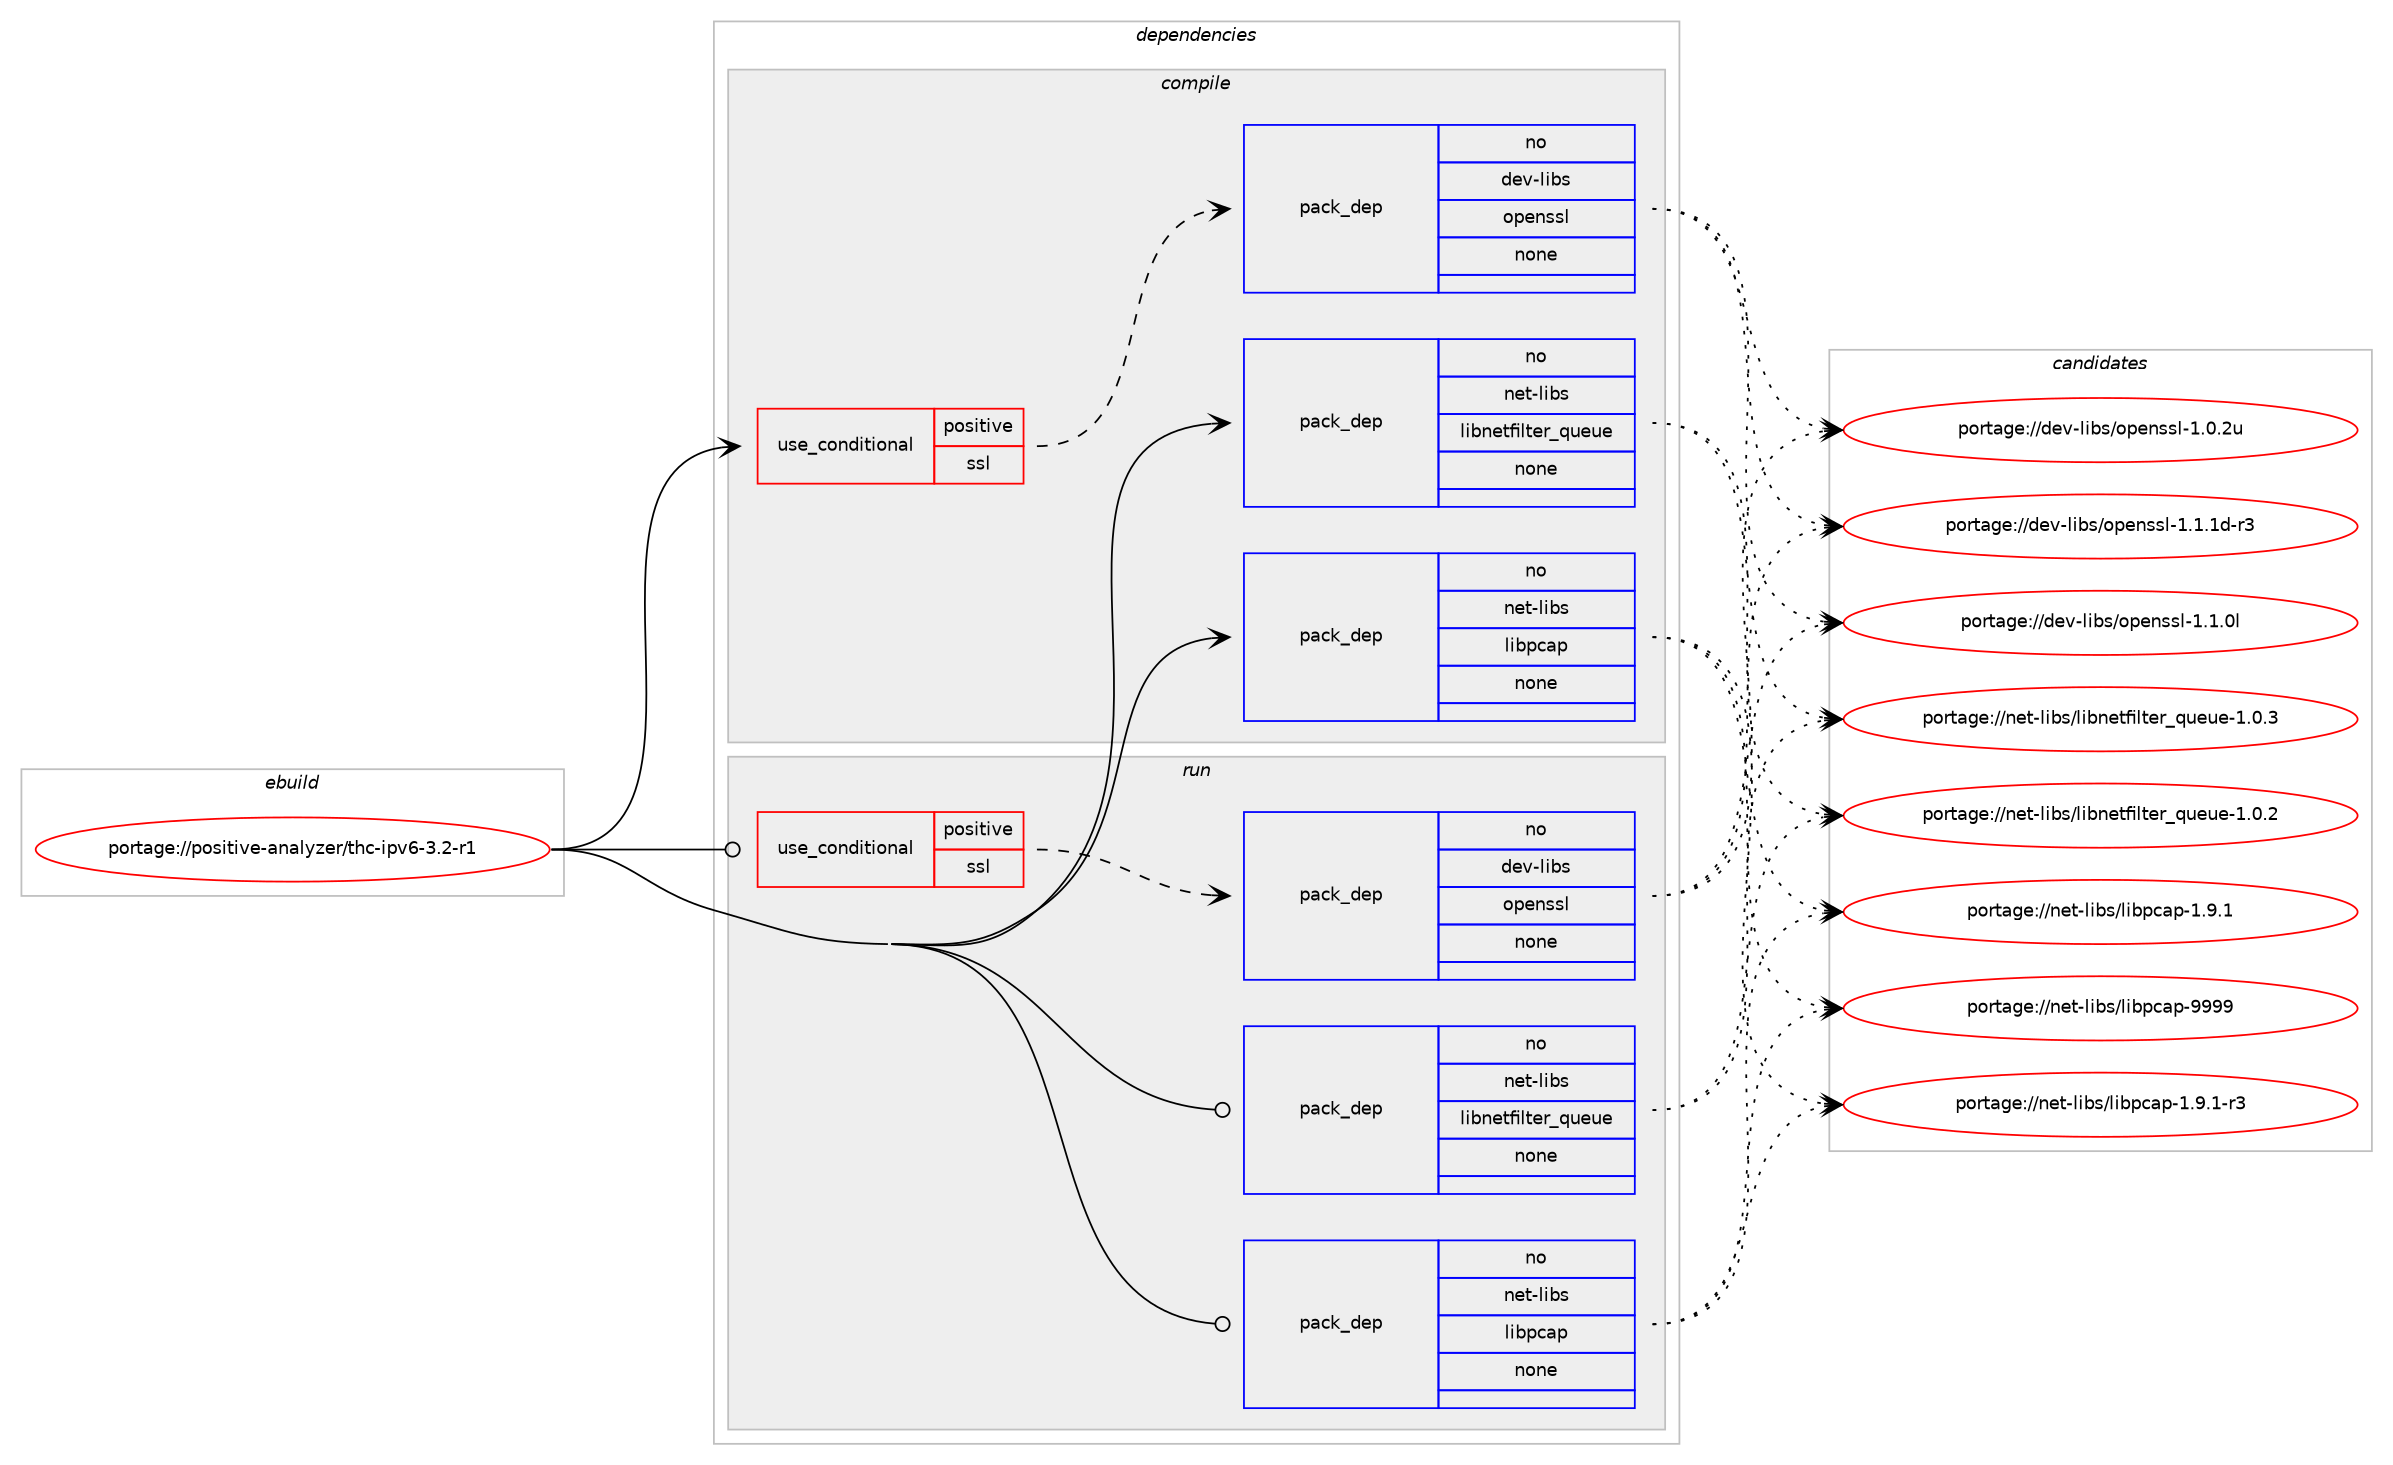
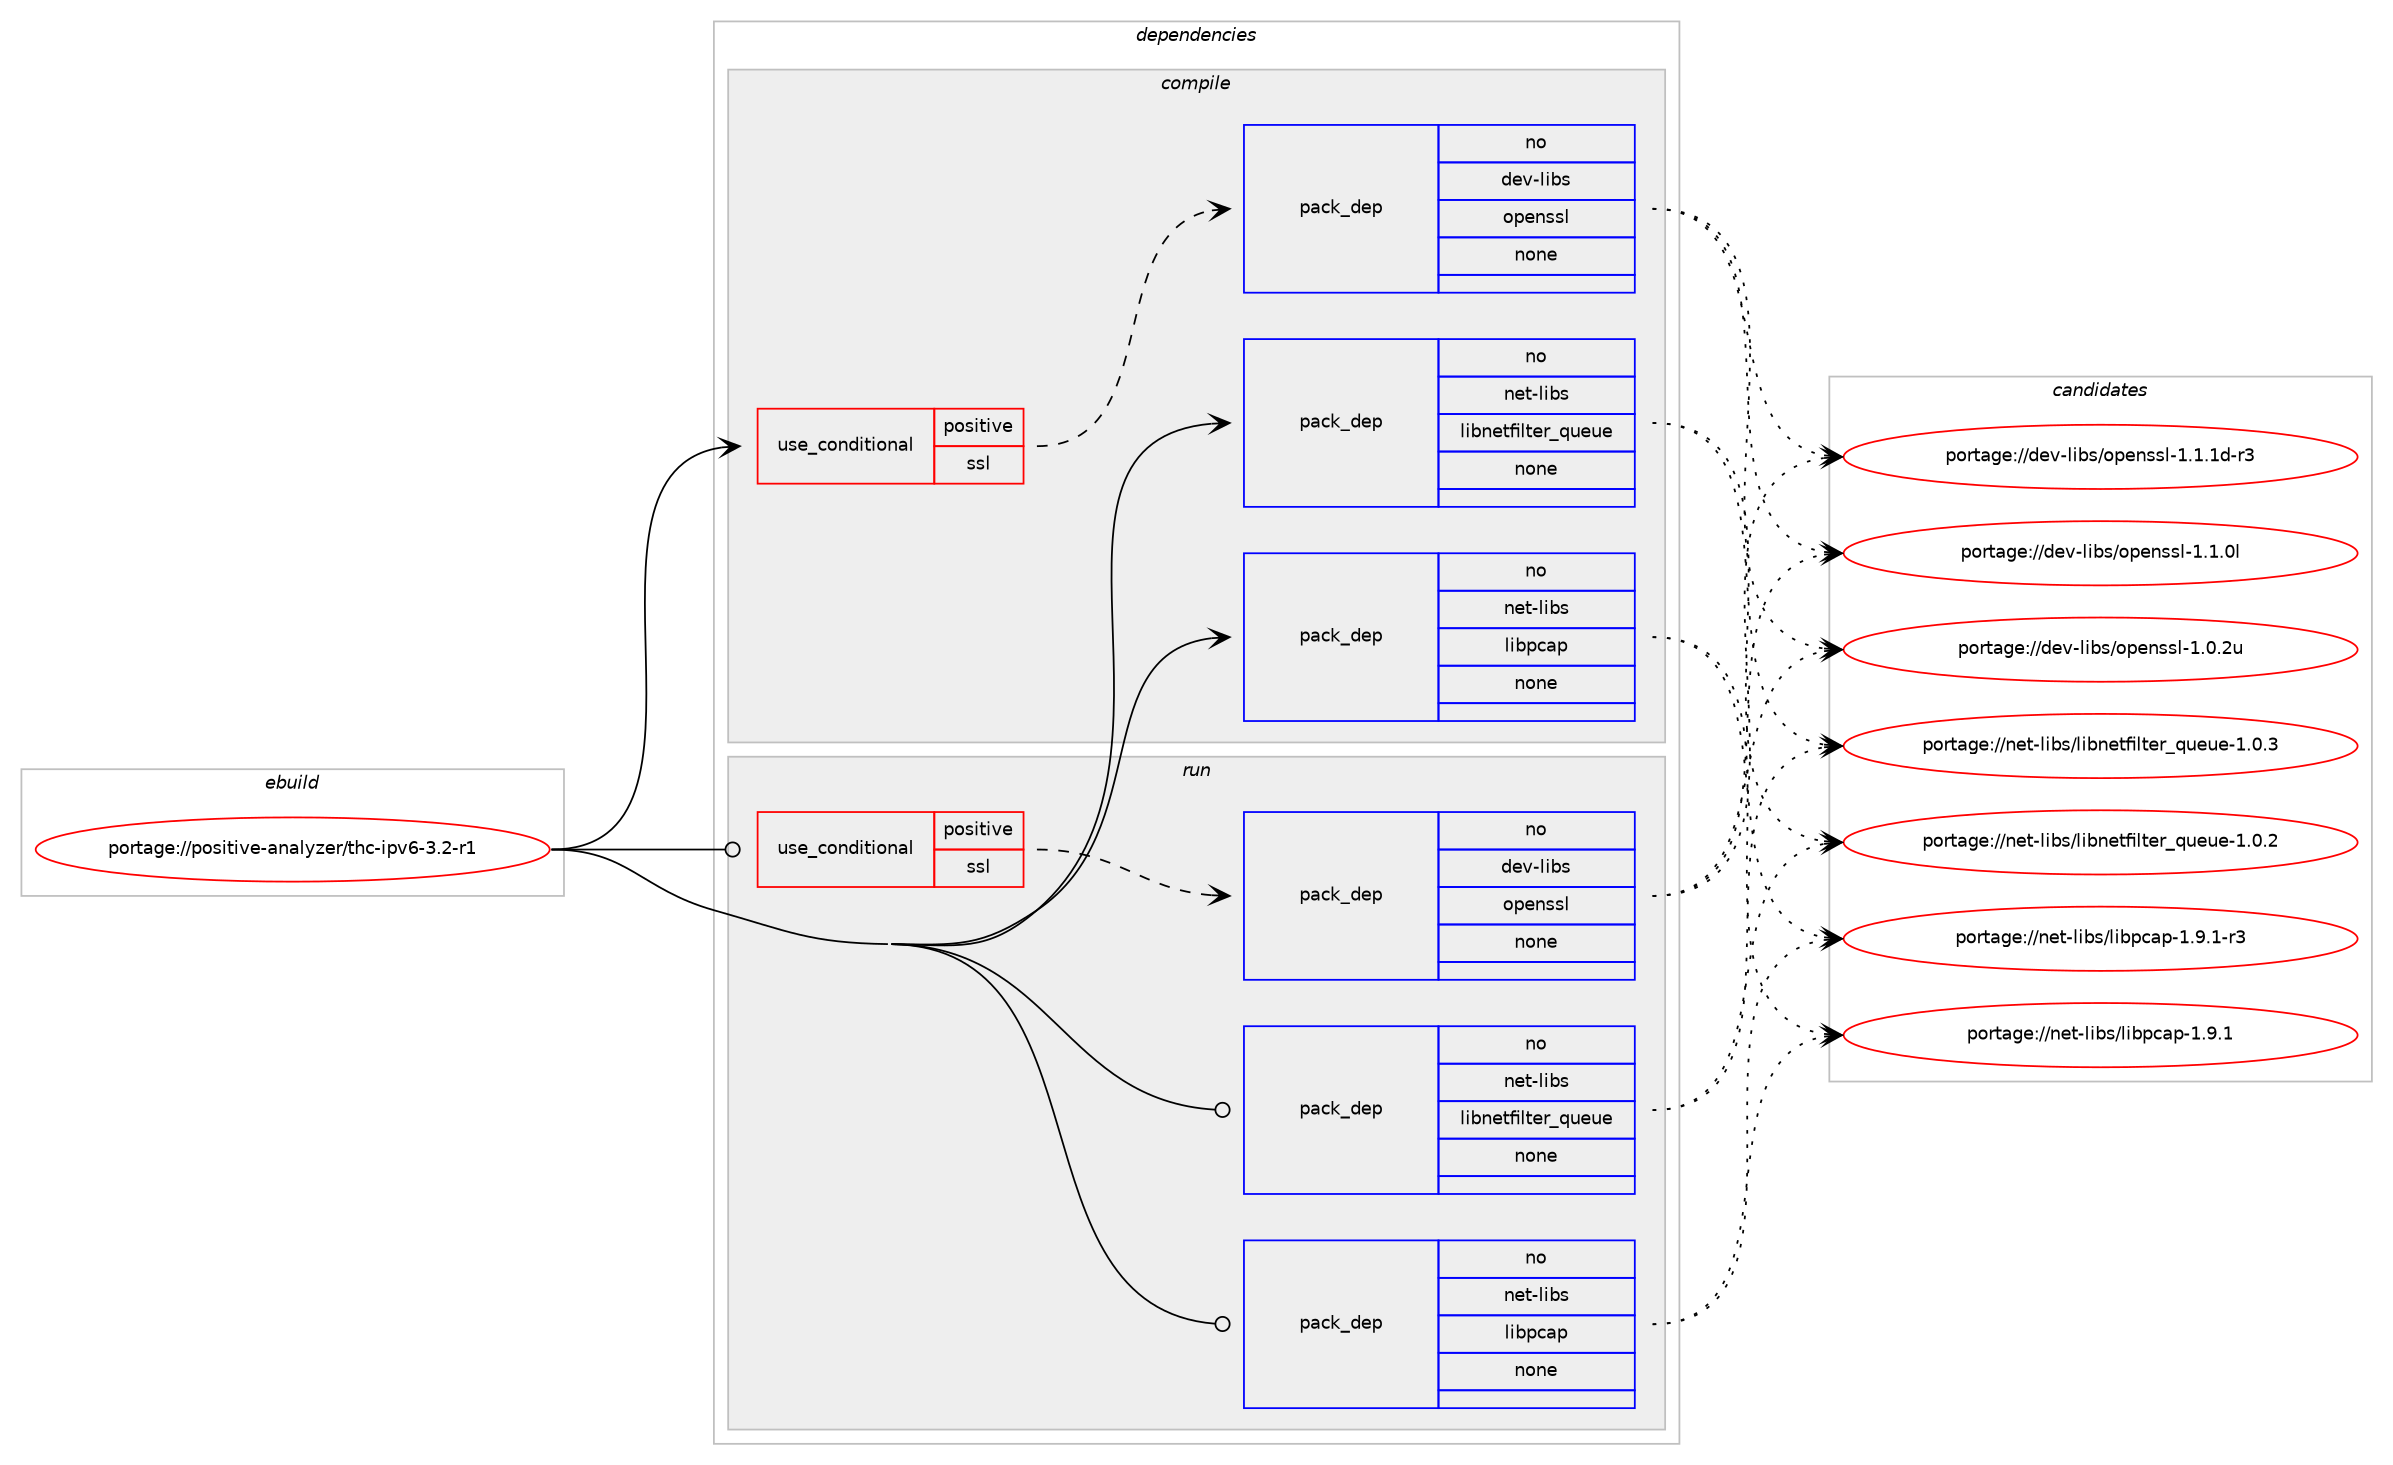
node "portage://net-libs/libpcap-9999": removed
